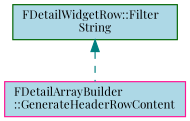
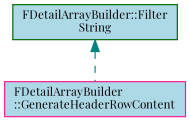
node "FDetailWidgetRow::Filter String": label "FDetailWidgetRow::Filter String" -> "FDetailArrayBuilder::Filter String"
